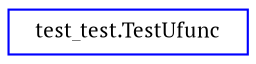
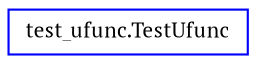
node "test_test.TestUfunc": label "test_test.TestUfunc" -> "test_ufunc.TestUfunc"
